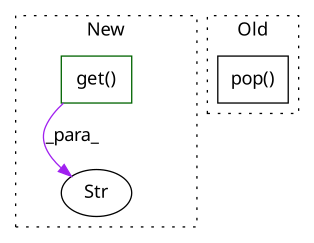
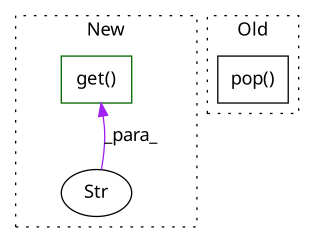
edge "get()" -> "Str": reversed
